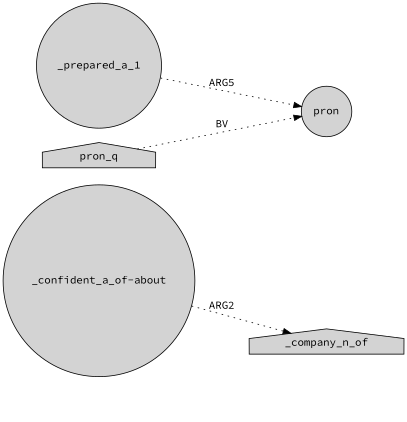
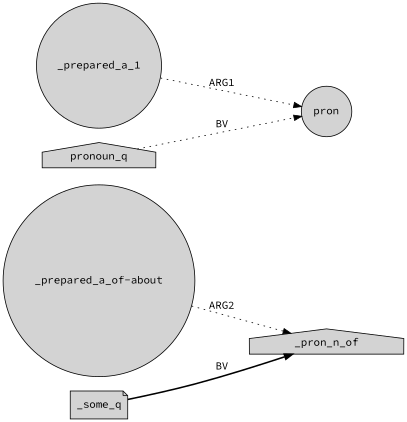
edge "_prepared_a_1" -> "pron": label "ARG5" -> "ARG1"
node "pron_q": label "pron_q" -> "pronoun_q"
node "_confident_a_of-about": label "_confident_a_of-about" -> "_prepared_a_of-about"
node "_company_n_of": label "_company_n_of" -> "_pron_n_of"
node "_some_q": added
